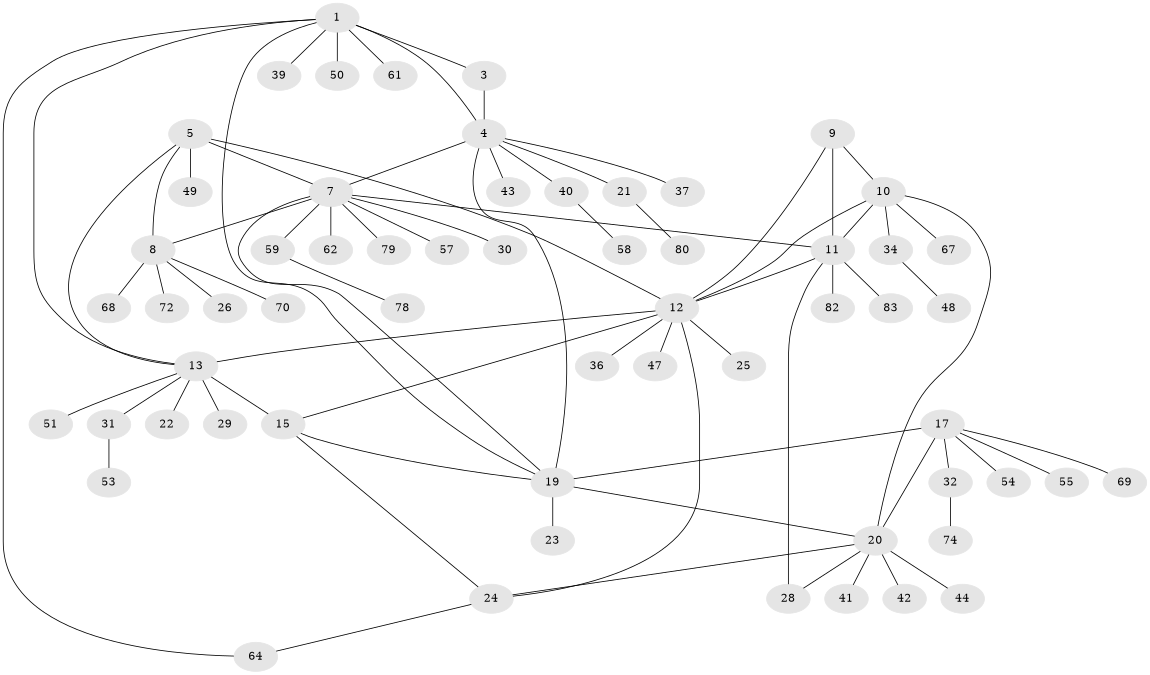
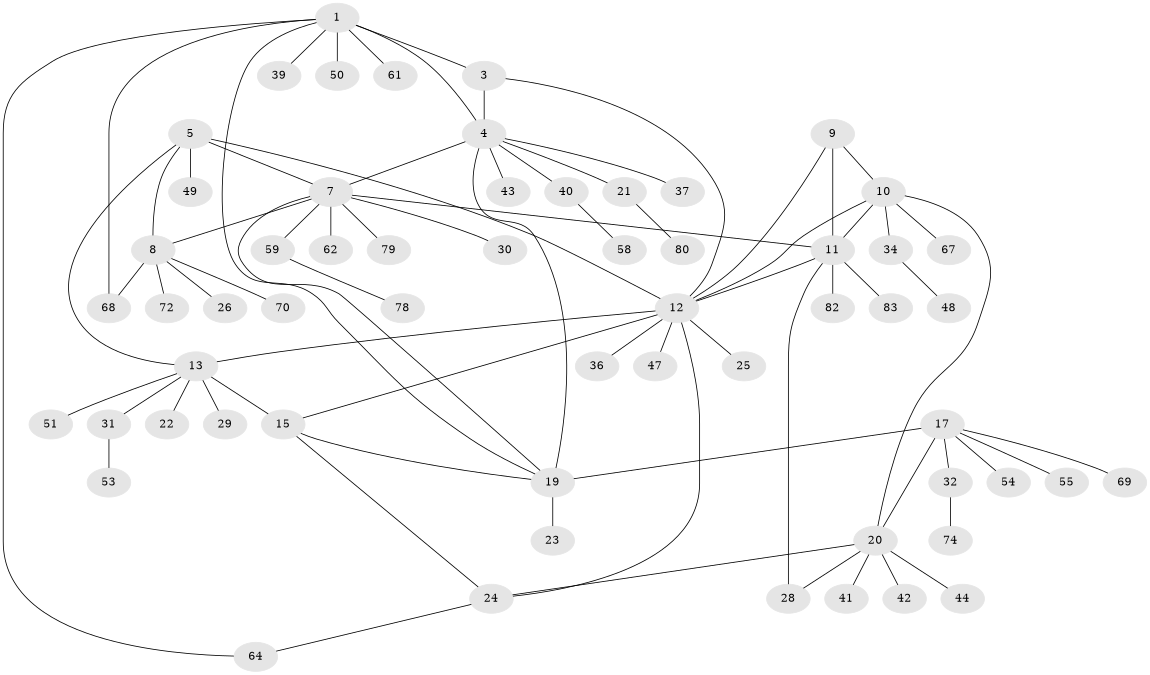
edge "1" -- "13": now "1" -- "68"
edge "3" -- "12": added
node "57": removed
edge "19" -- "20": removed
